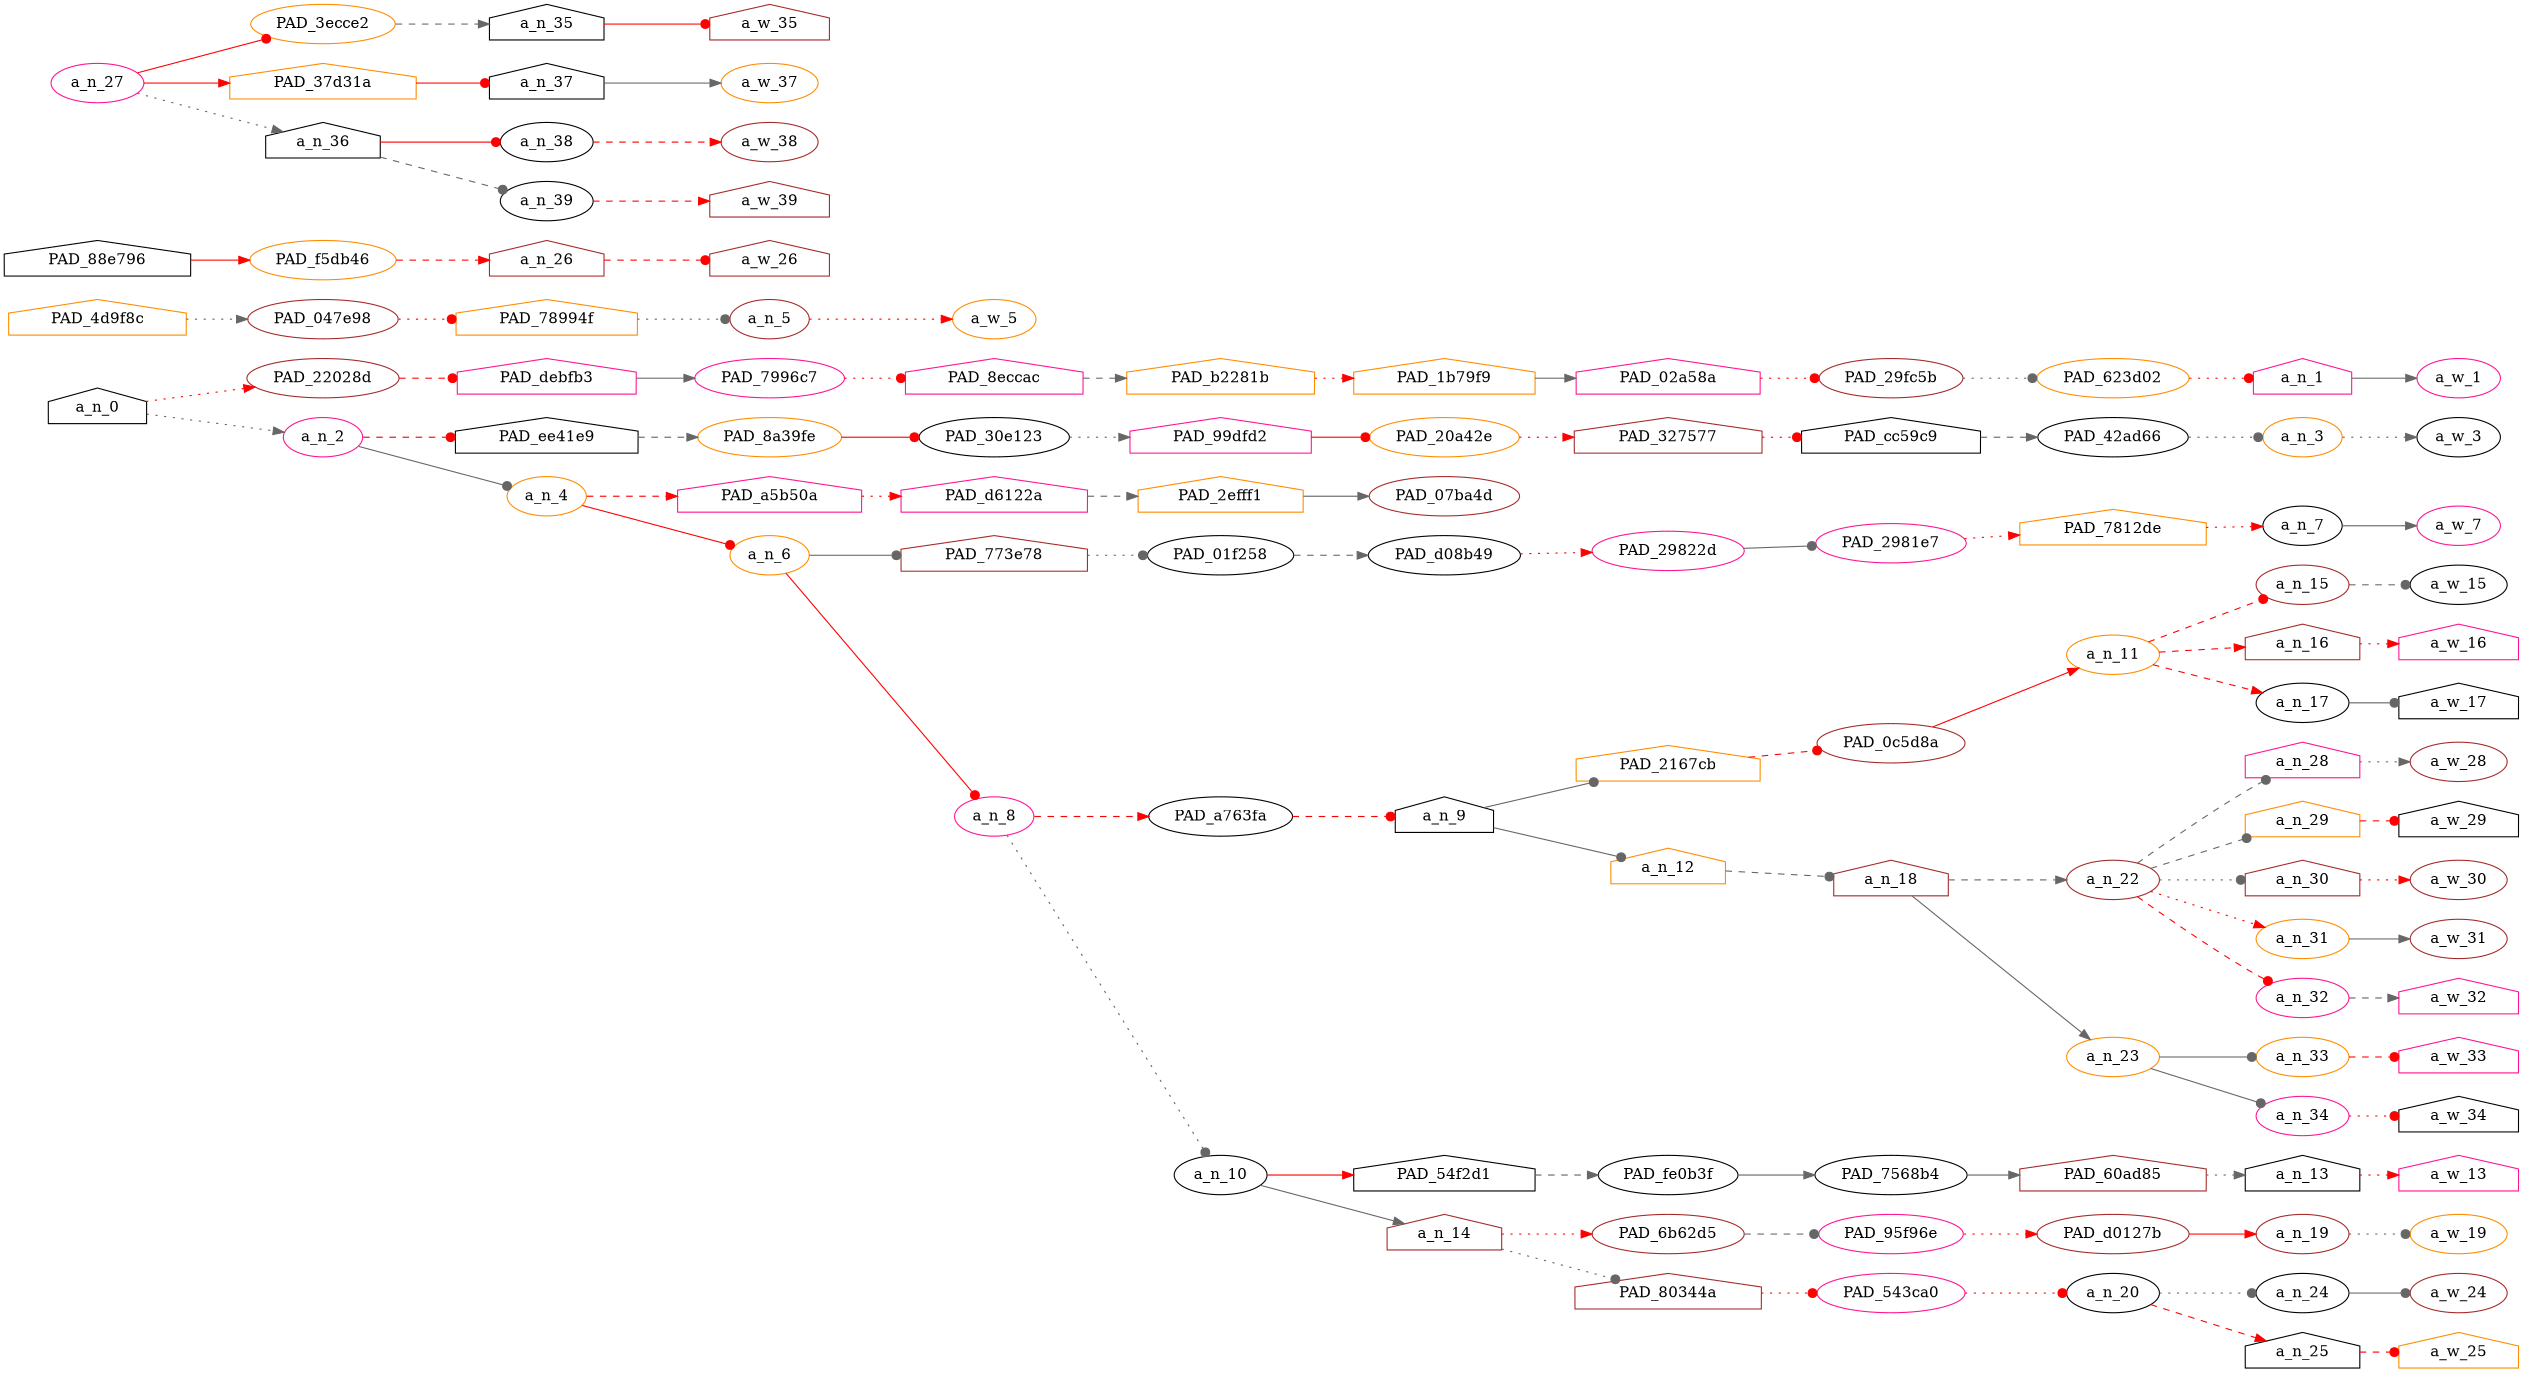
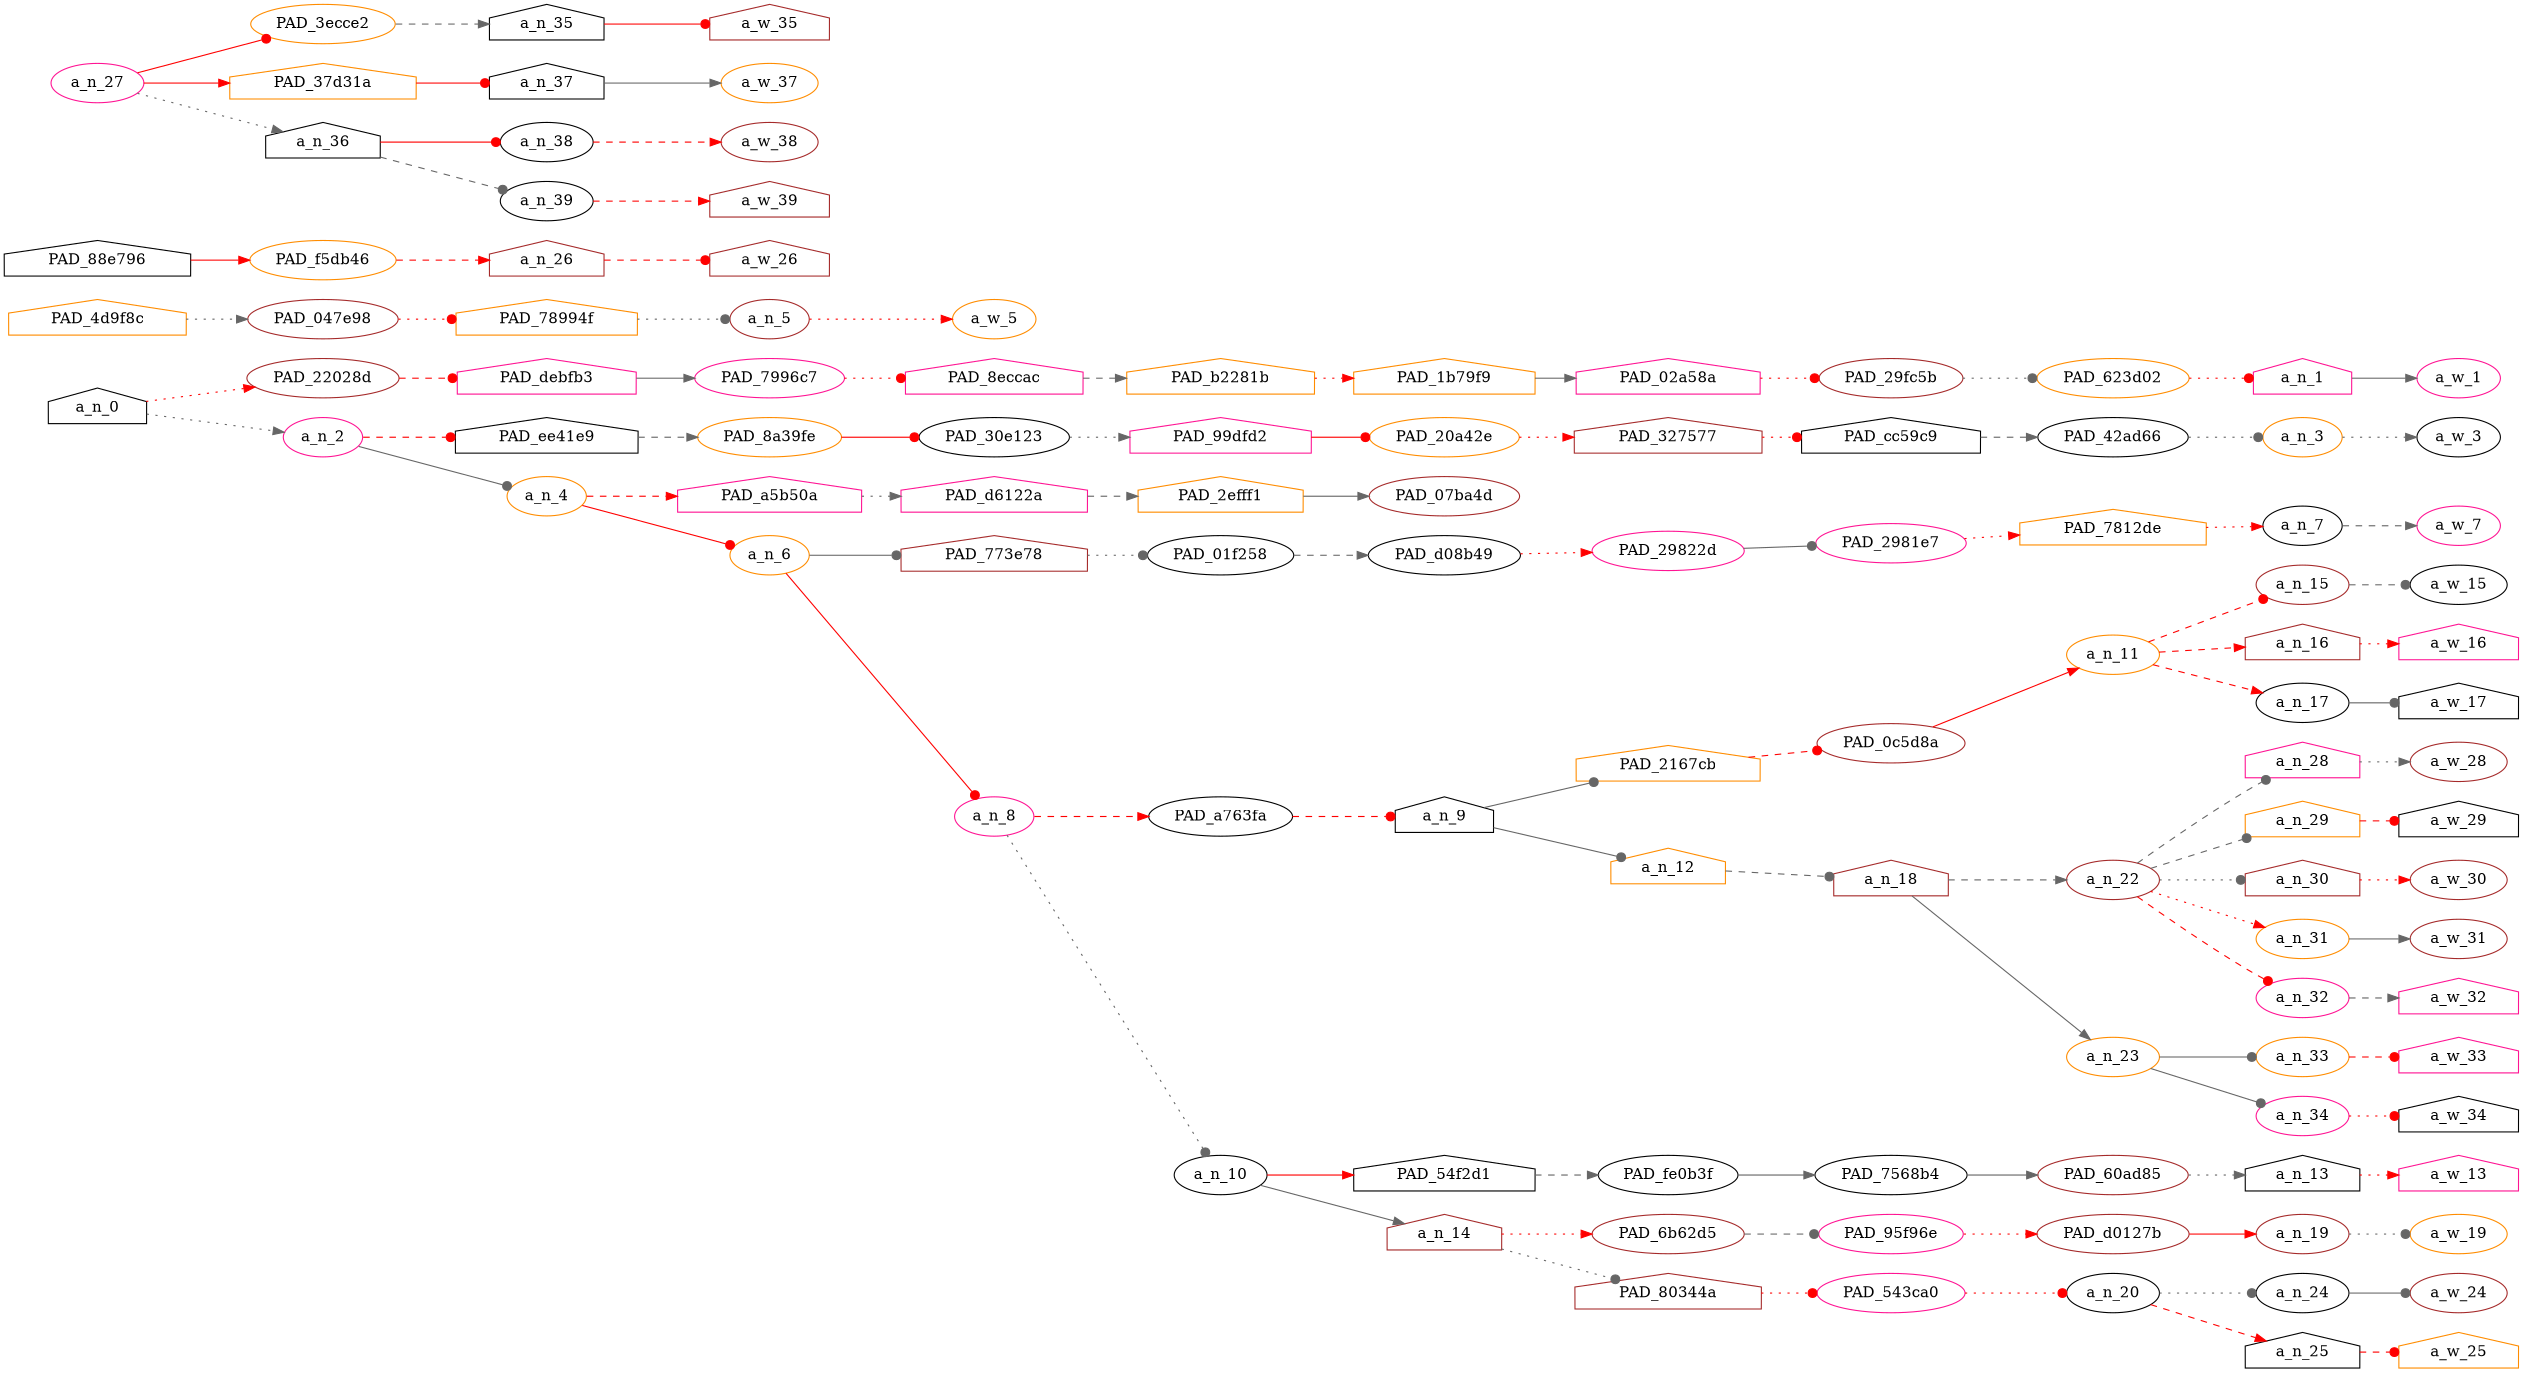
edge "PAD_a5b50a" -> "PAD_d6122a": color red -> gray40
edge "a_n_7" -> "a_w_7": style solid -> dashed
node "PAD_60ad85": shape house -> ellipse
